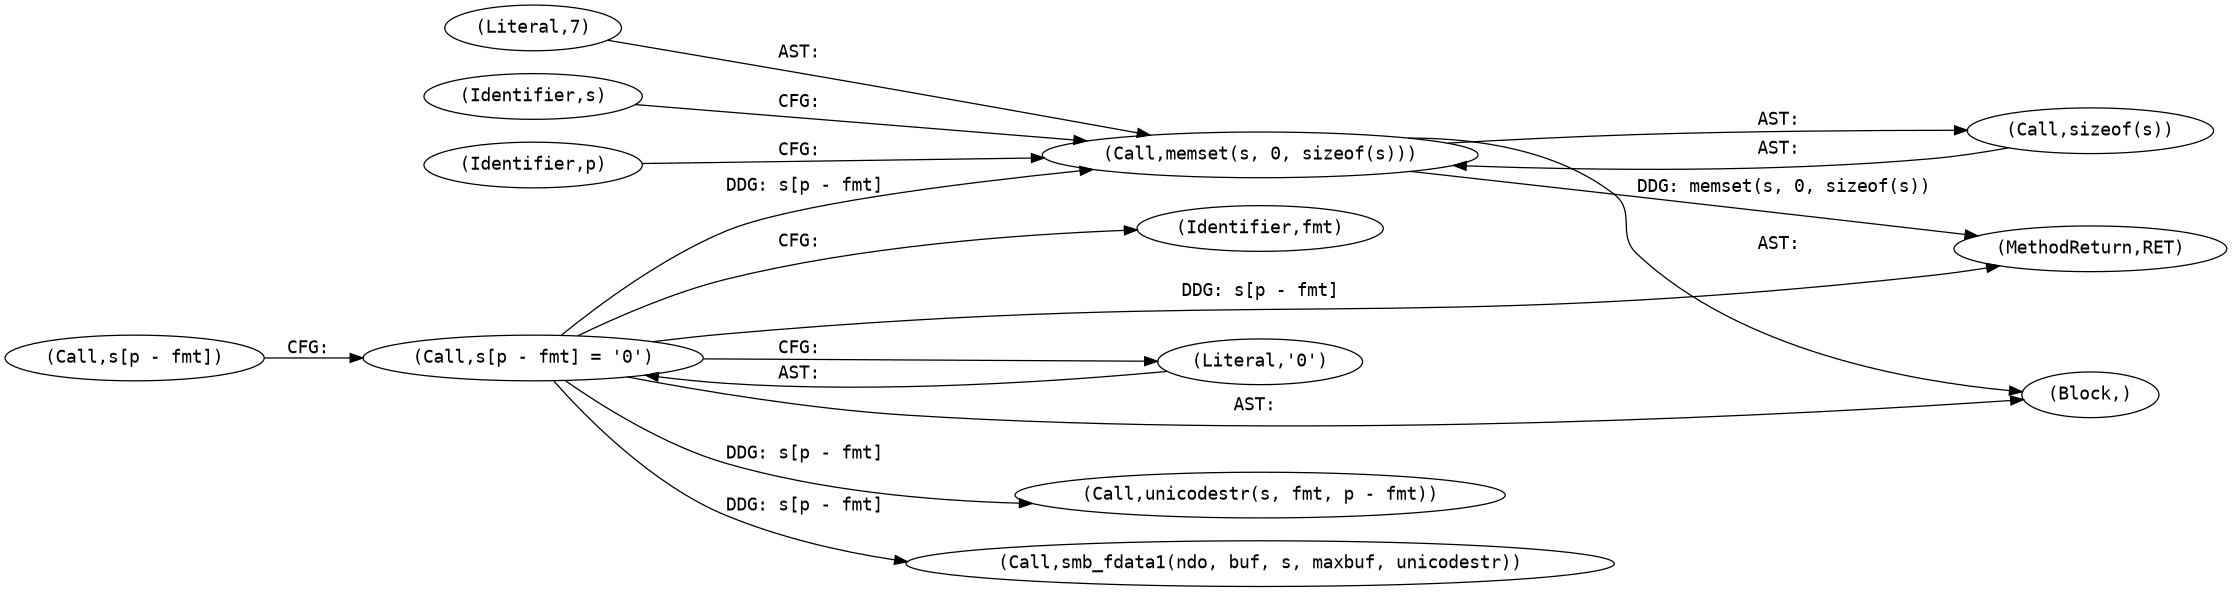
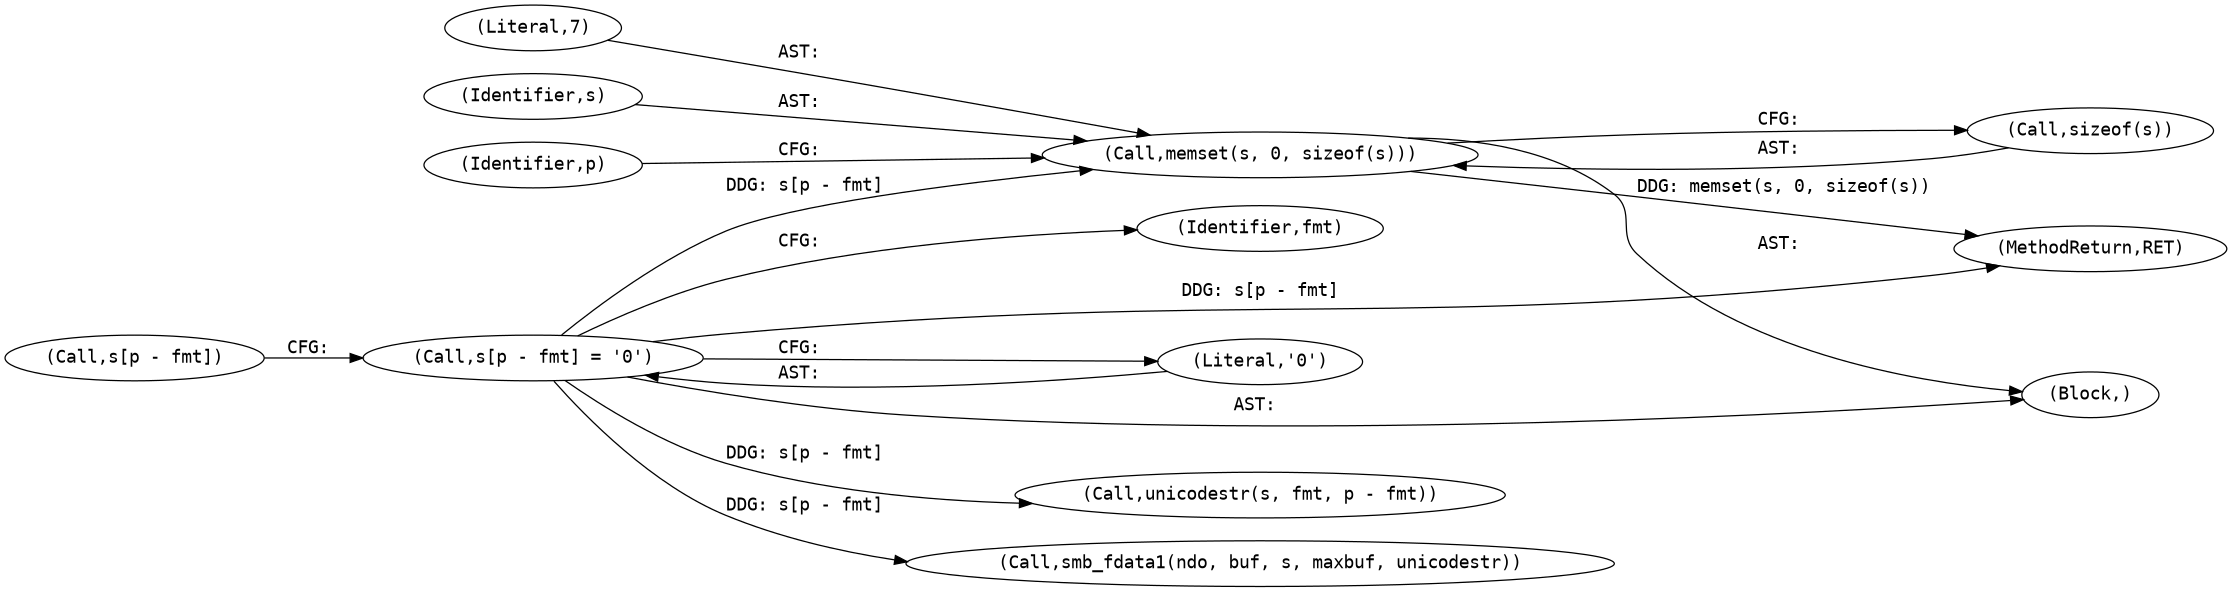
edge "(Identifier,s)" -> "(Call,memset(s, 0, sizeof(s)))": label "CFG: " -> "AST: "
edge "(Call,memset(s, 0, sizeof(s)))" -> "(Call,sizeof(s))": label "AST: " -> "CFG: "
